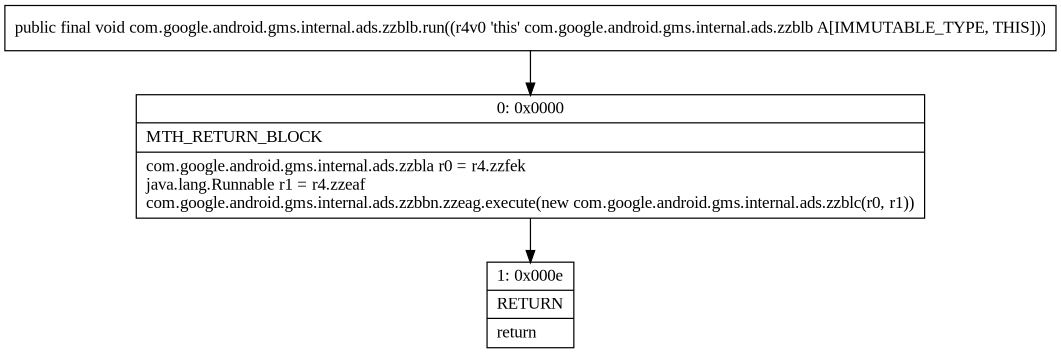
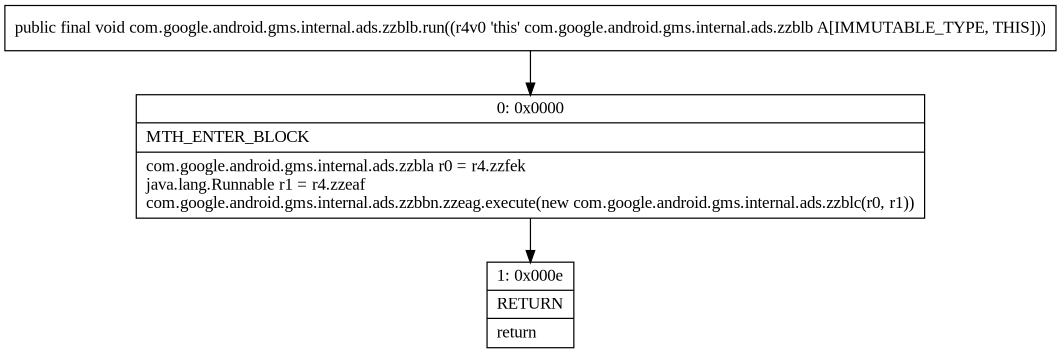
node "0: 0x0000": text "MTH_RETURN_BLOCK" -> "MTH_ENTER_BLOCK"
